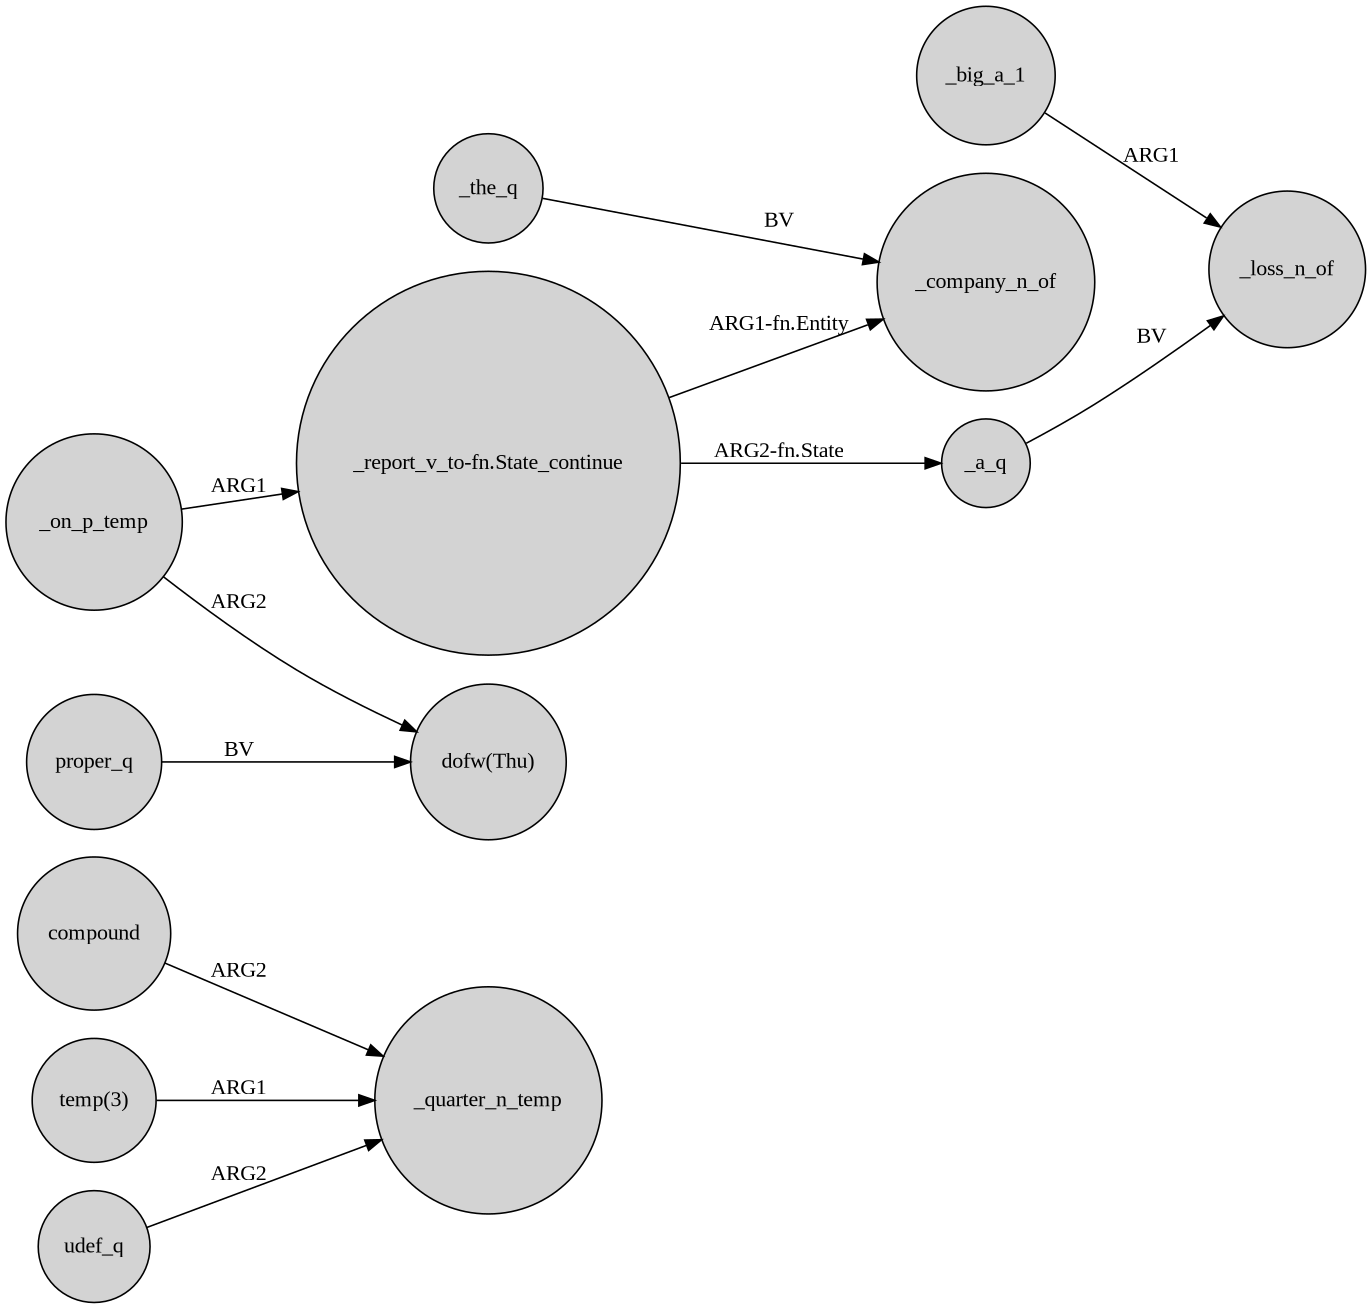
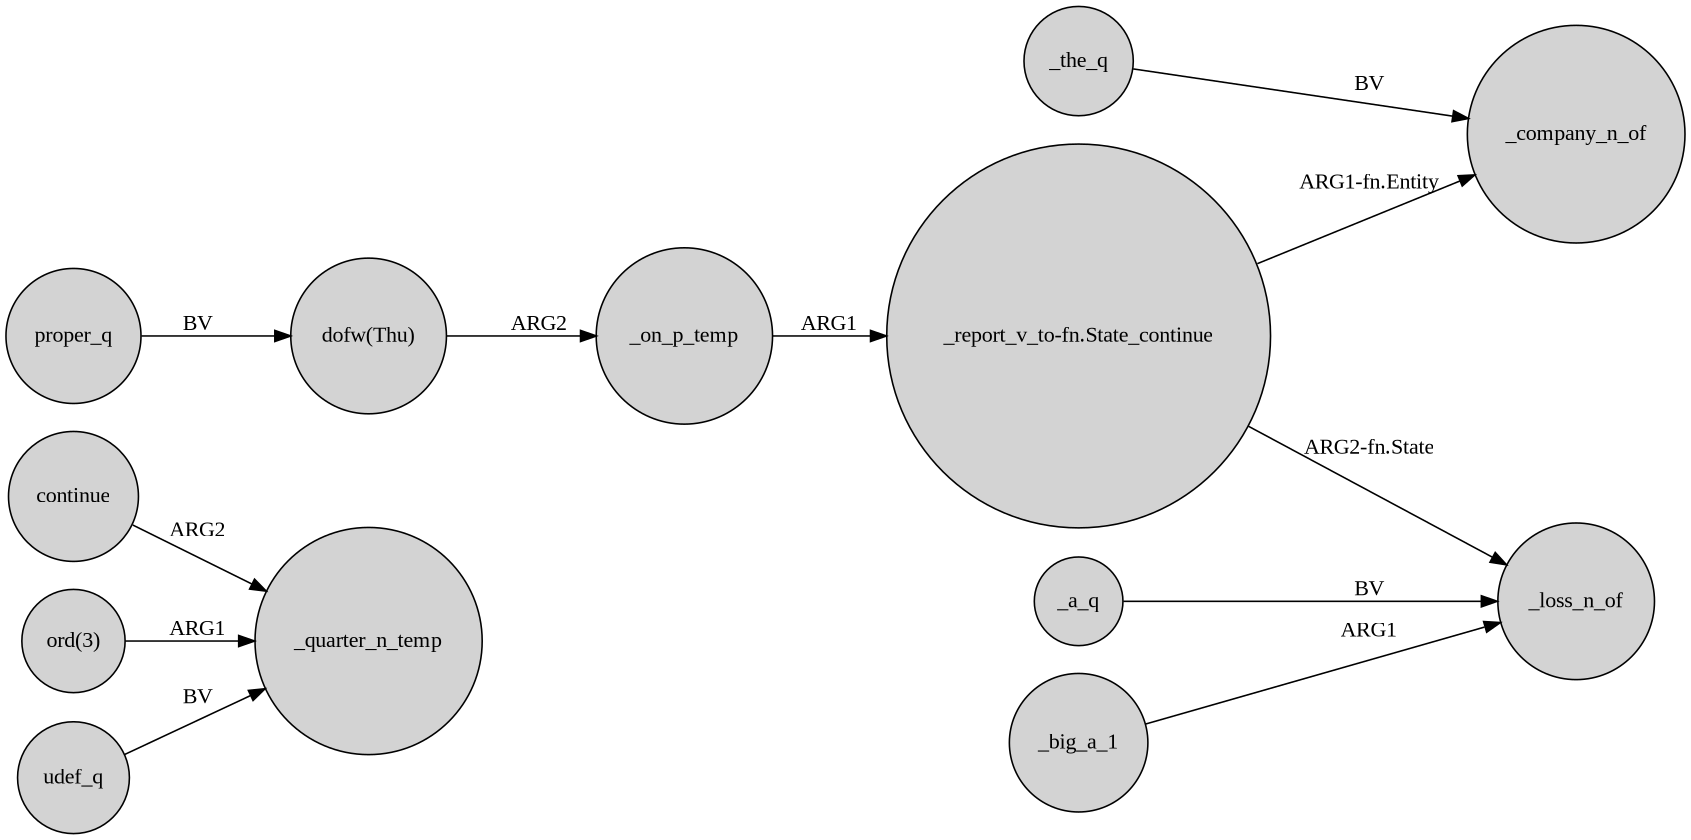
edge "_report_v_to-fn.State_continue" -> "_a_q": now "_report_v_to-fn.State_continue" -> "_loss_n_of"
edge "_on_p_temp" -> "dofw(Thu)": reversed
node "compound": label "compound" -> "continue"
node "temp(3)": label "temp(3)" -> "ord(3)"
edge "udef_q" -> "_quarter_n_temp": label "ARG2" -> "BV"
